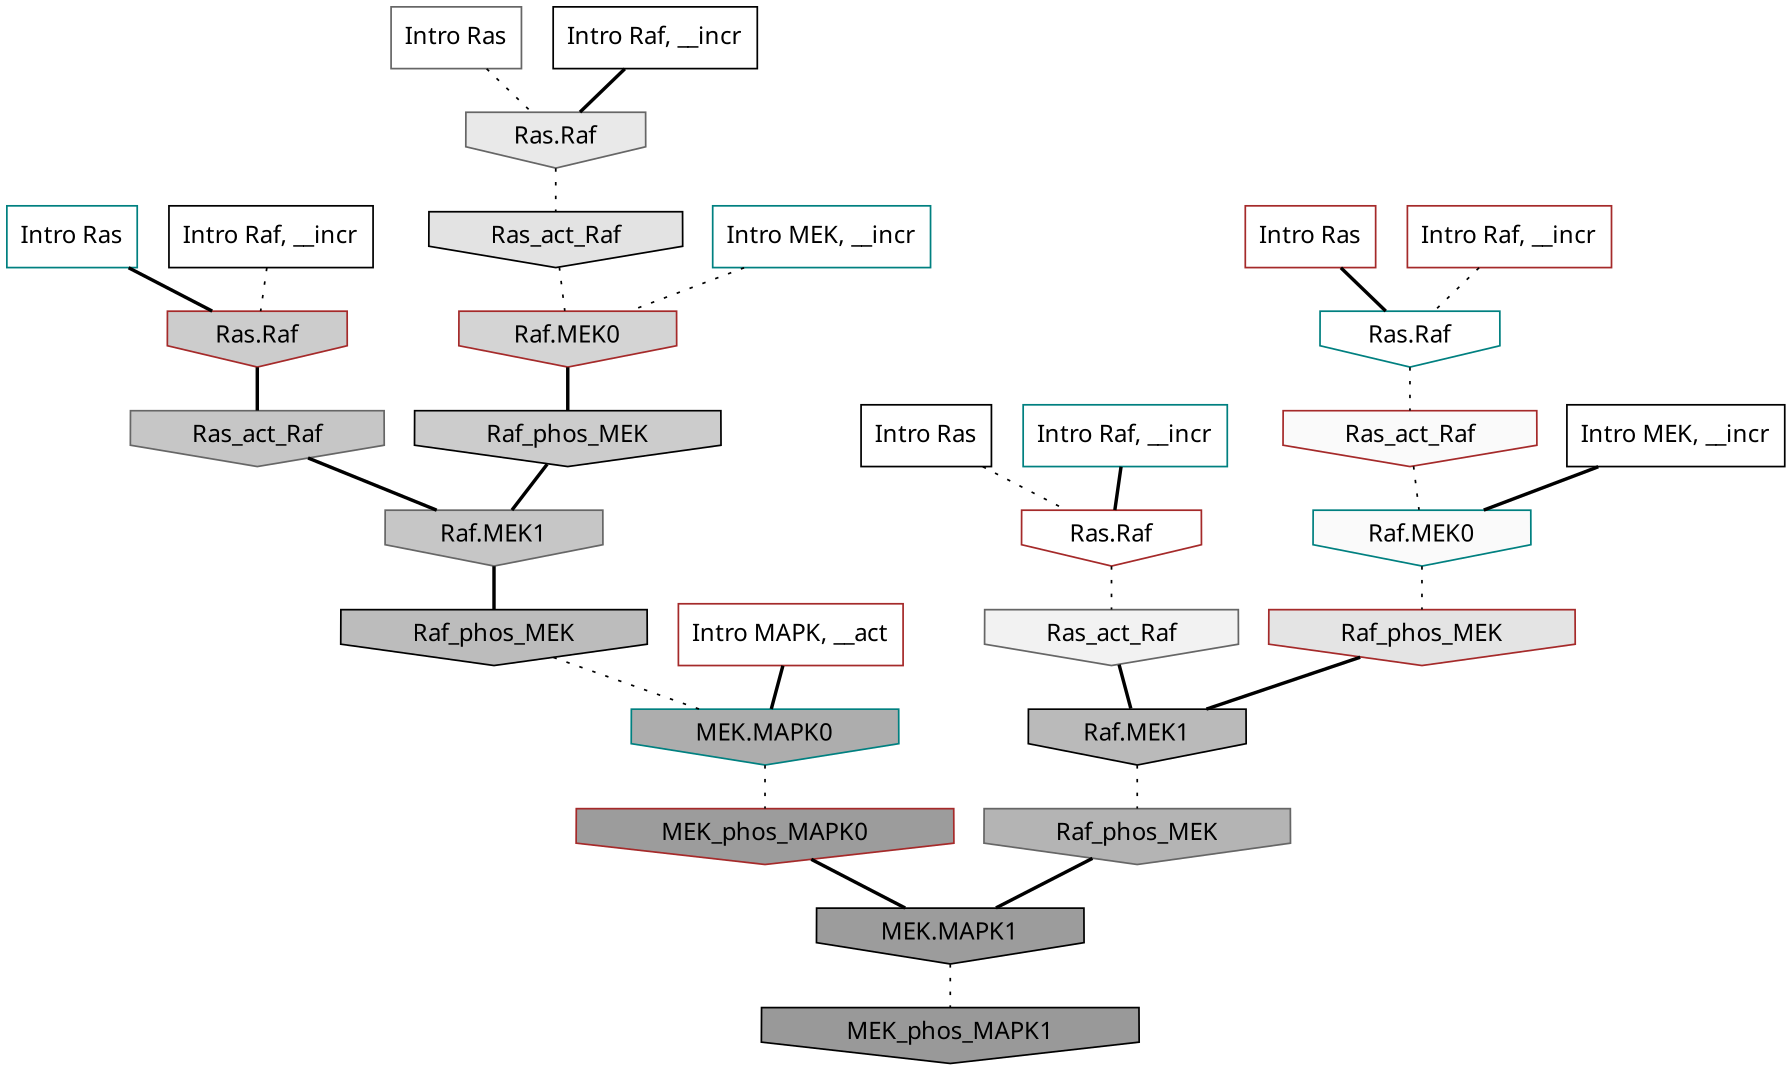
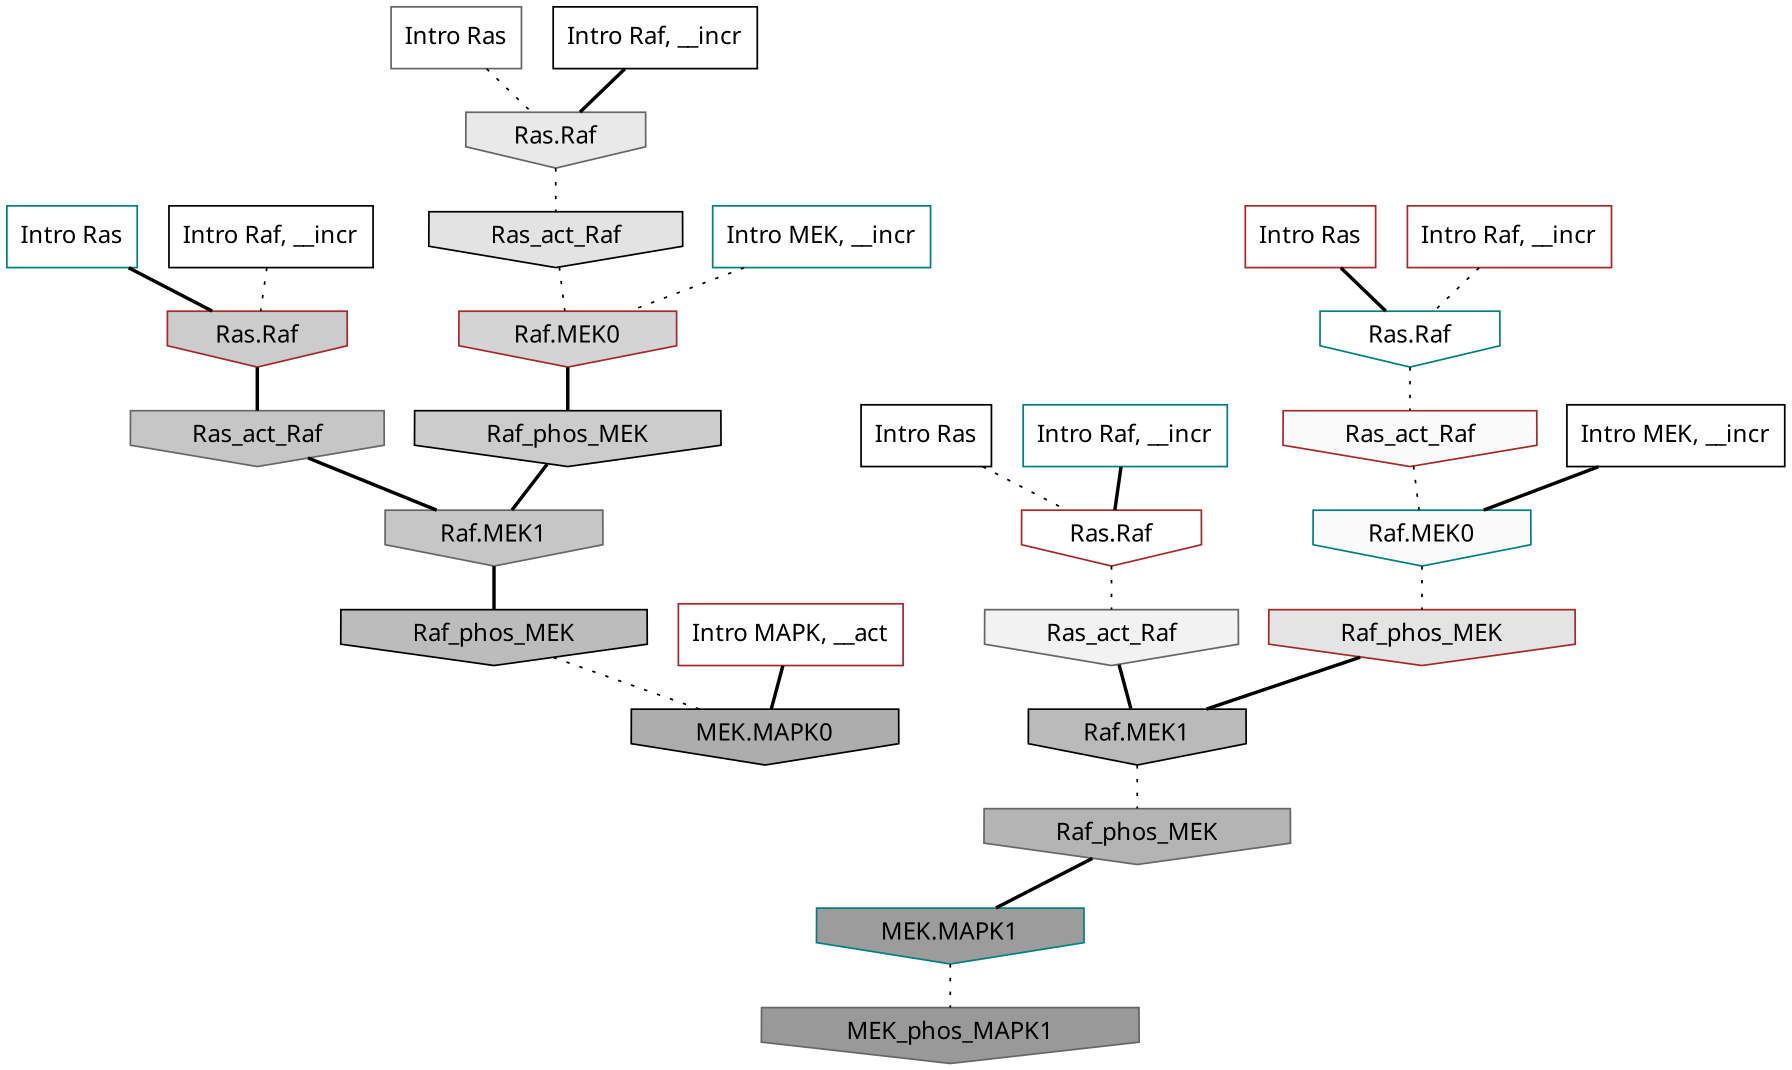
node "MEK.MAPK0": color teal -> black
node "MEK_phos_MAPK0": removed
node "MEK.MAPK1": color black -> teal
node "MEK_phos_MAPK1": color black -> gray40
